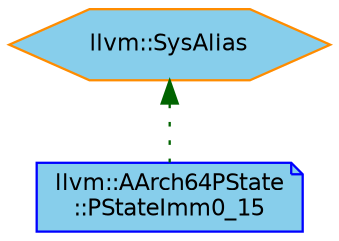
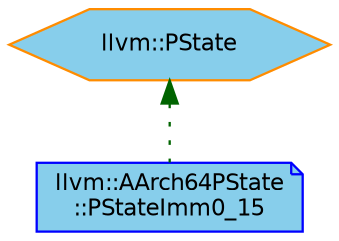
node "llvm::SysAlias": label "llvm::SysAlias" -> "llvm::PState"
